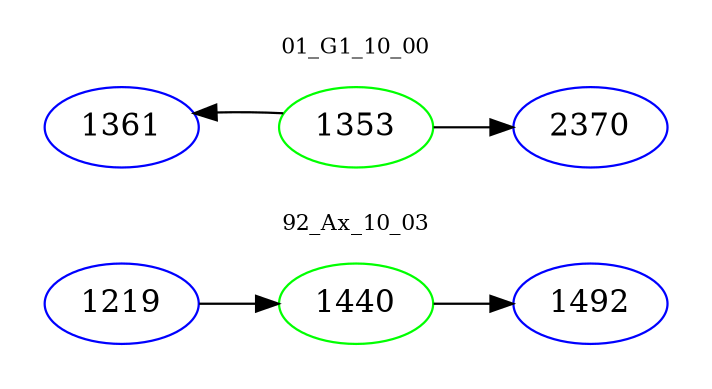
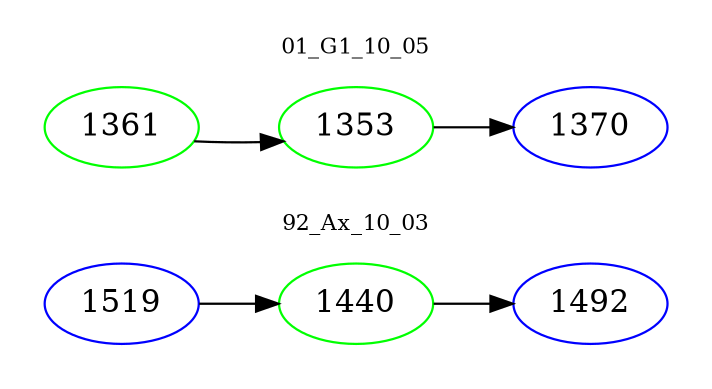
cluster "01_G1_10_00": label "01_G1_10_00" -> "01_G1_10_05"
edge "1353" -> "1361": reversed
node "1361": color blue -> green
node "2370": label "2370" -> "1370"
node "1219": label "1219" -> "1519"
